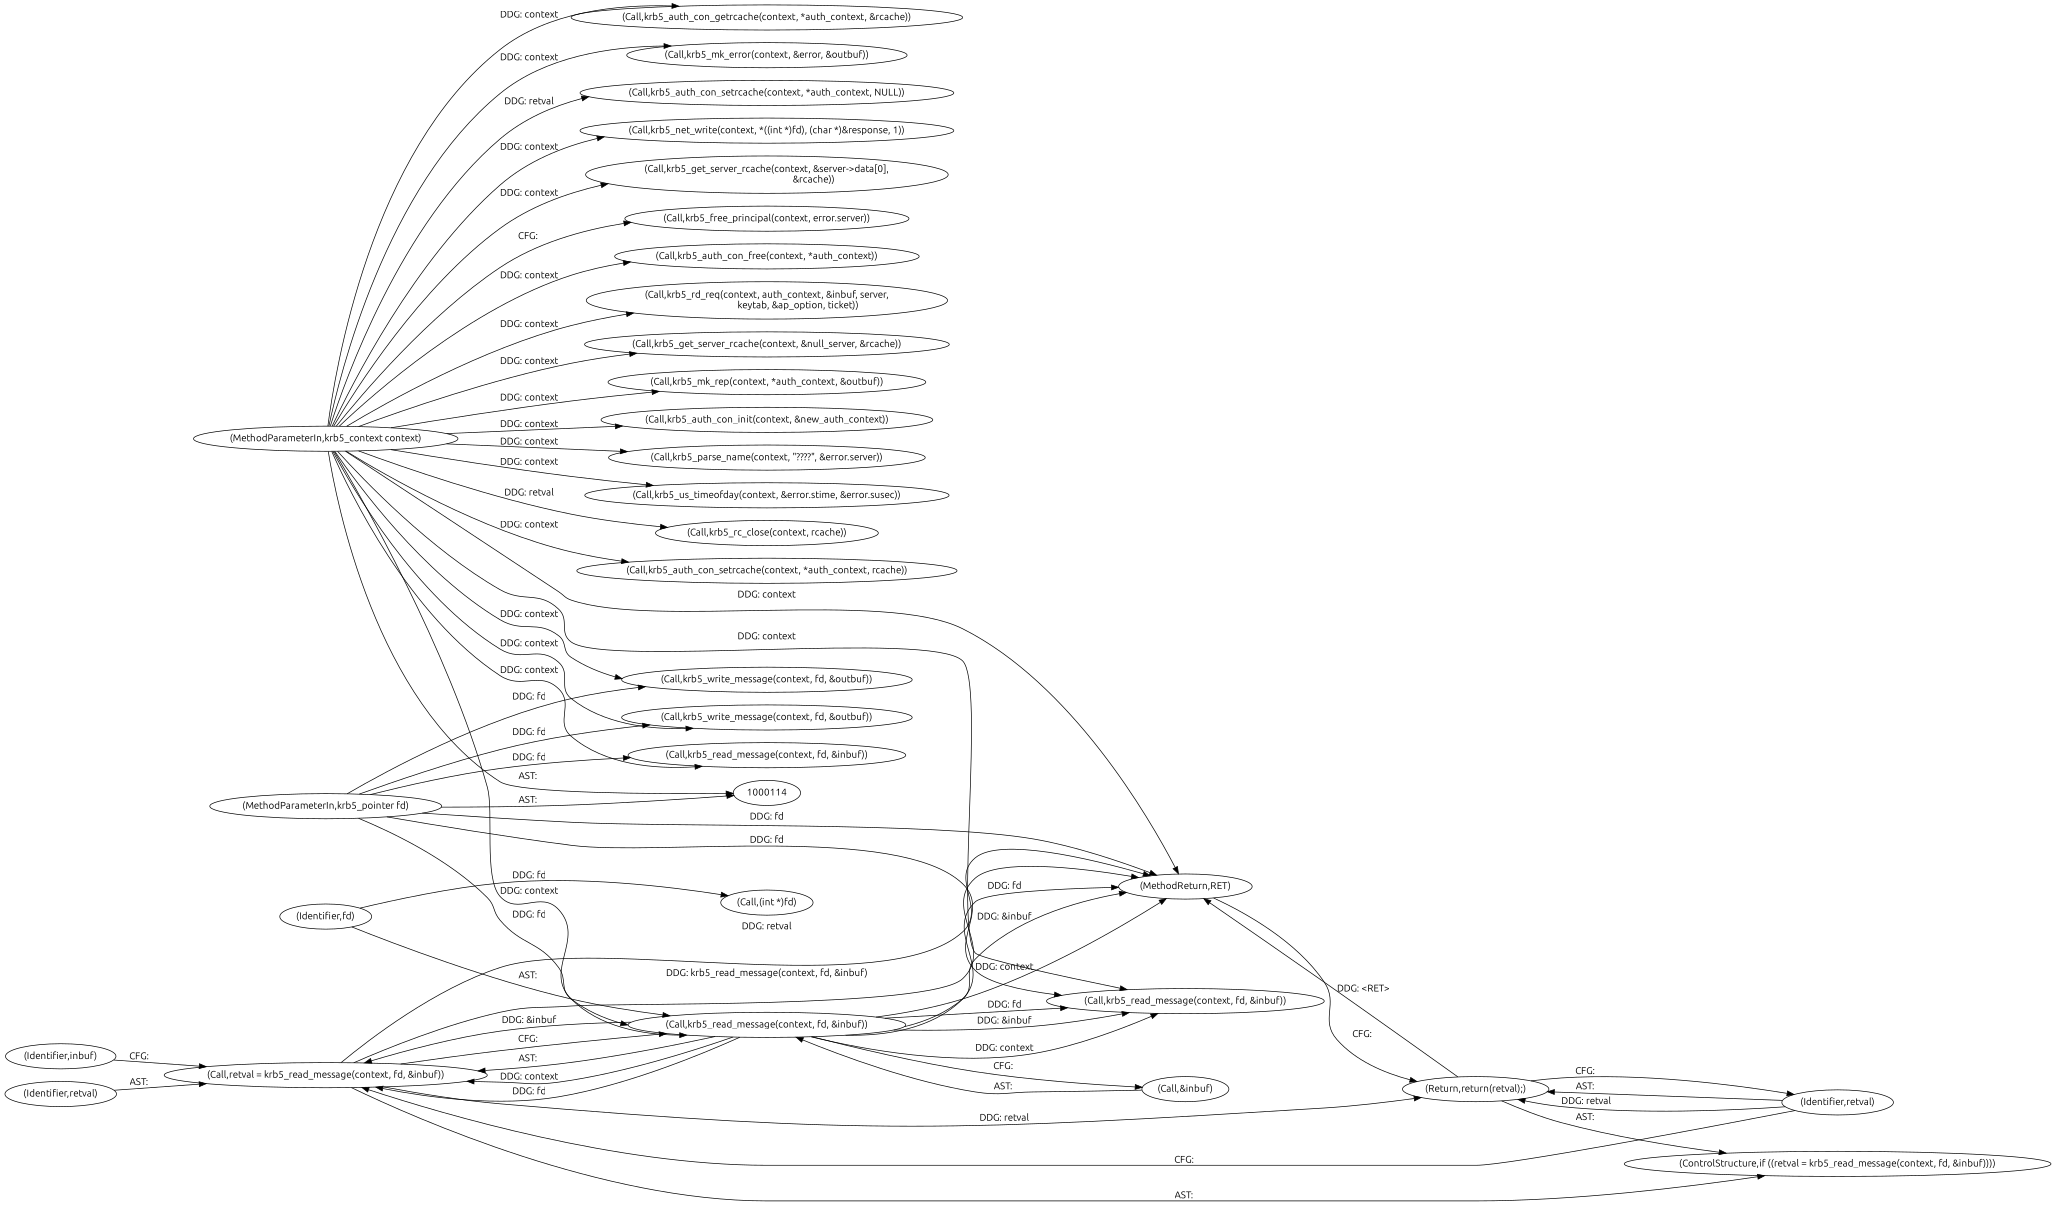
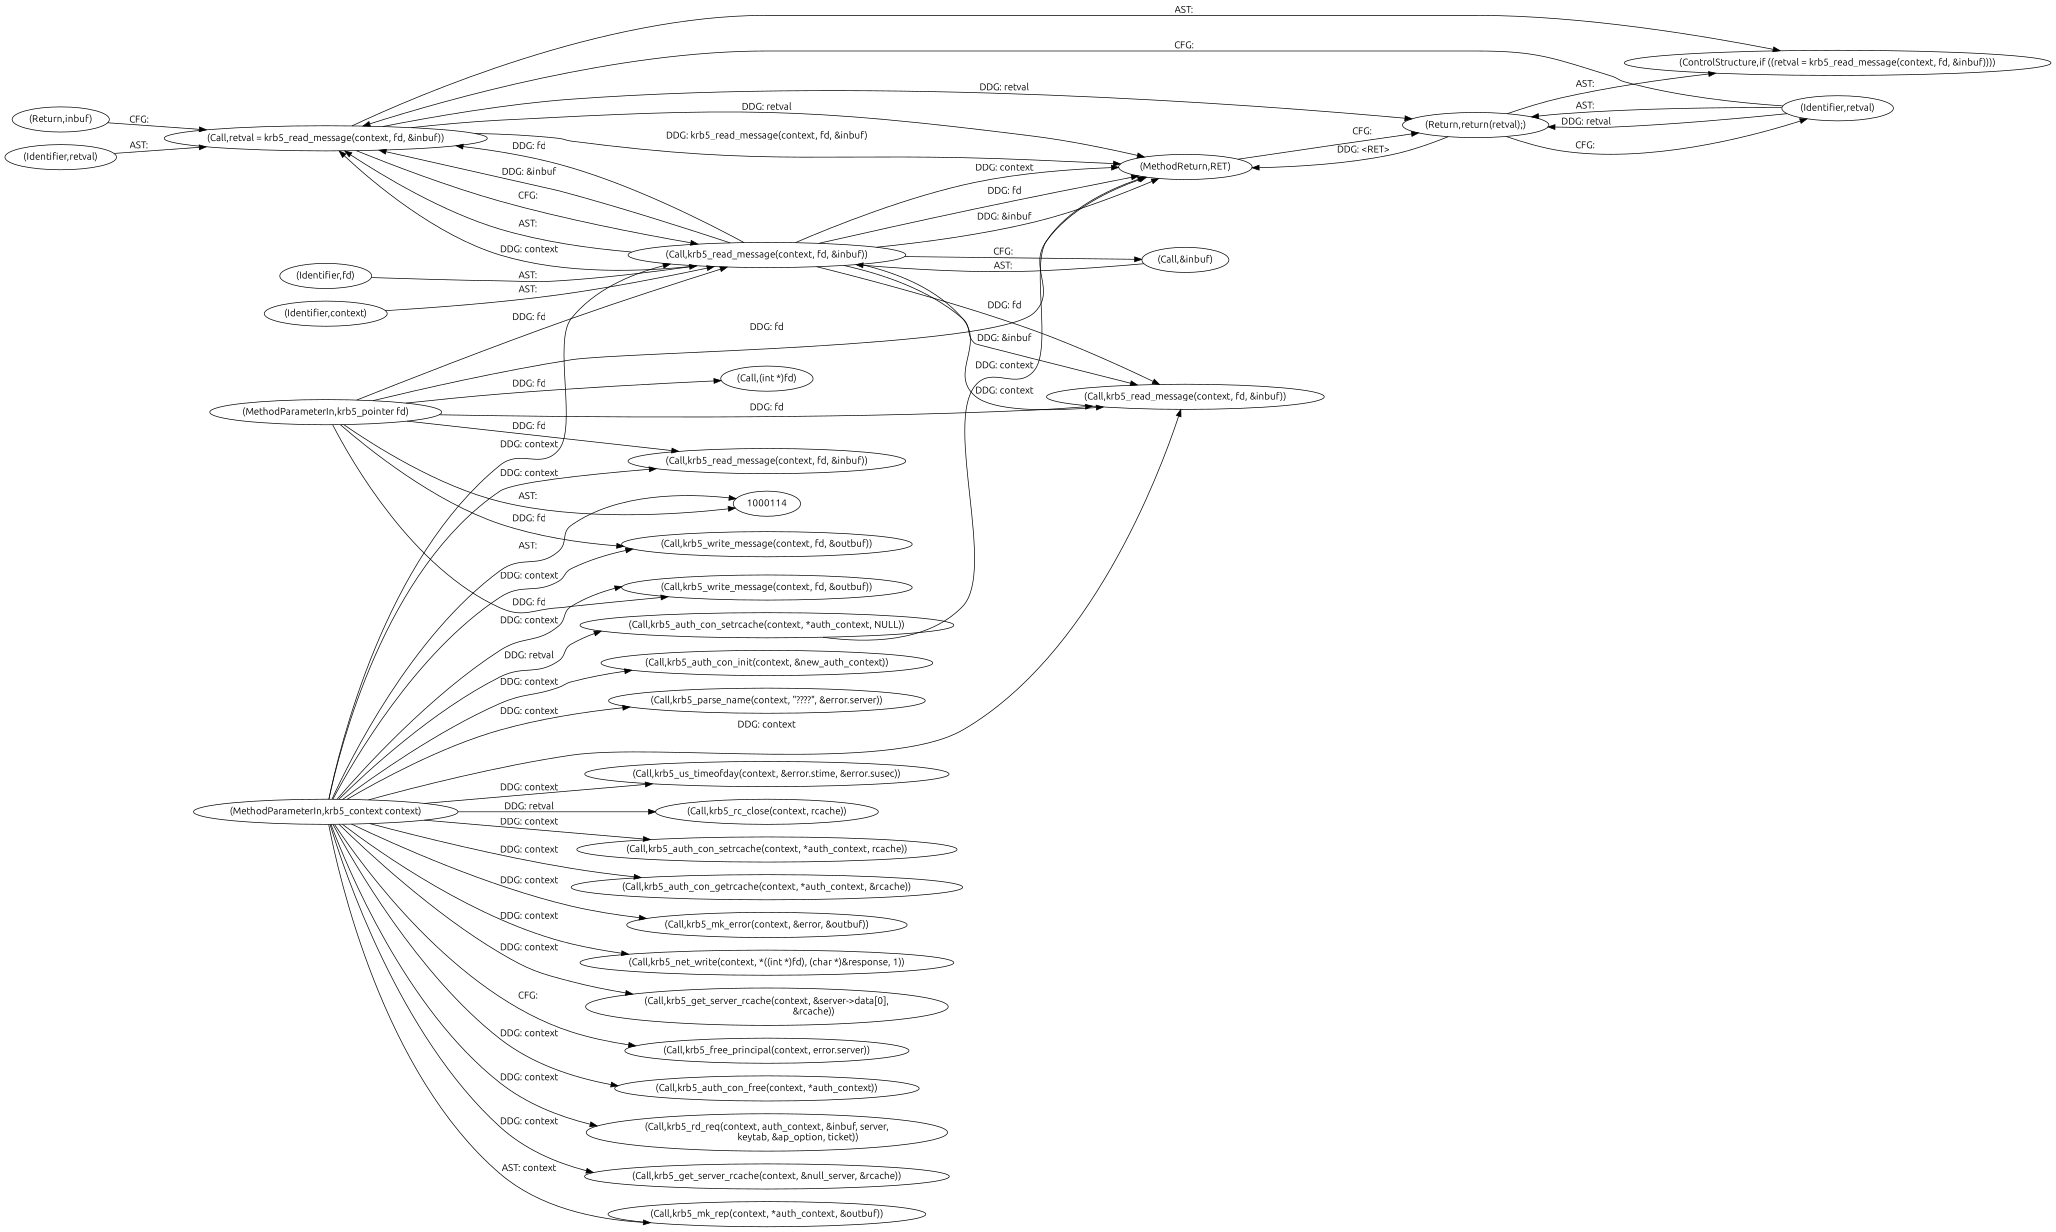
node "(Identifier,context)": added
edge "(MethodParameterIn,krb5_context context)" -> "(Call,krb5_mk_rep(context, *auth_context, &outbuf))": label "DDG: context" -> "AST: context"
edge "(MethodParameterIn,krb5_context context)" -> "(MethodReturn,RET)": now "(Call,krb5_auth_con_setrcache(context, *auth_context, NULL))" -> "(MethodReturn,RET)"
edge "(Identifier,fd)" -> "(Call,(int *)fd)": now "(MethodParameterIn,krb5_pointer fd)" -> "(Call,(int *)fd)"
node "(Identifier,inbuf)": label "(Identifier,inbuf)" -> "(Return,inbuf)"
